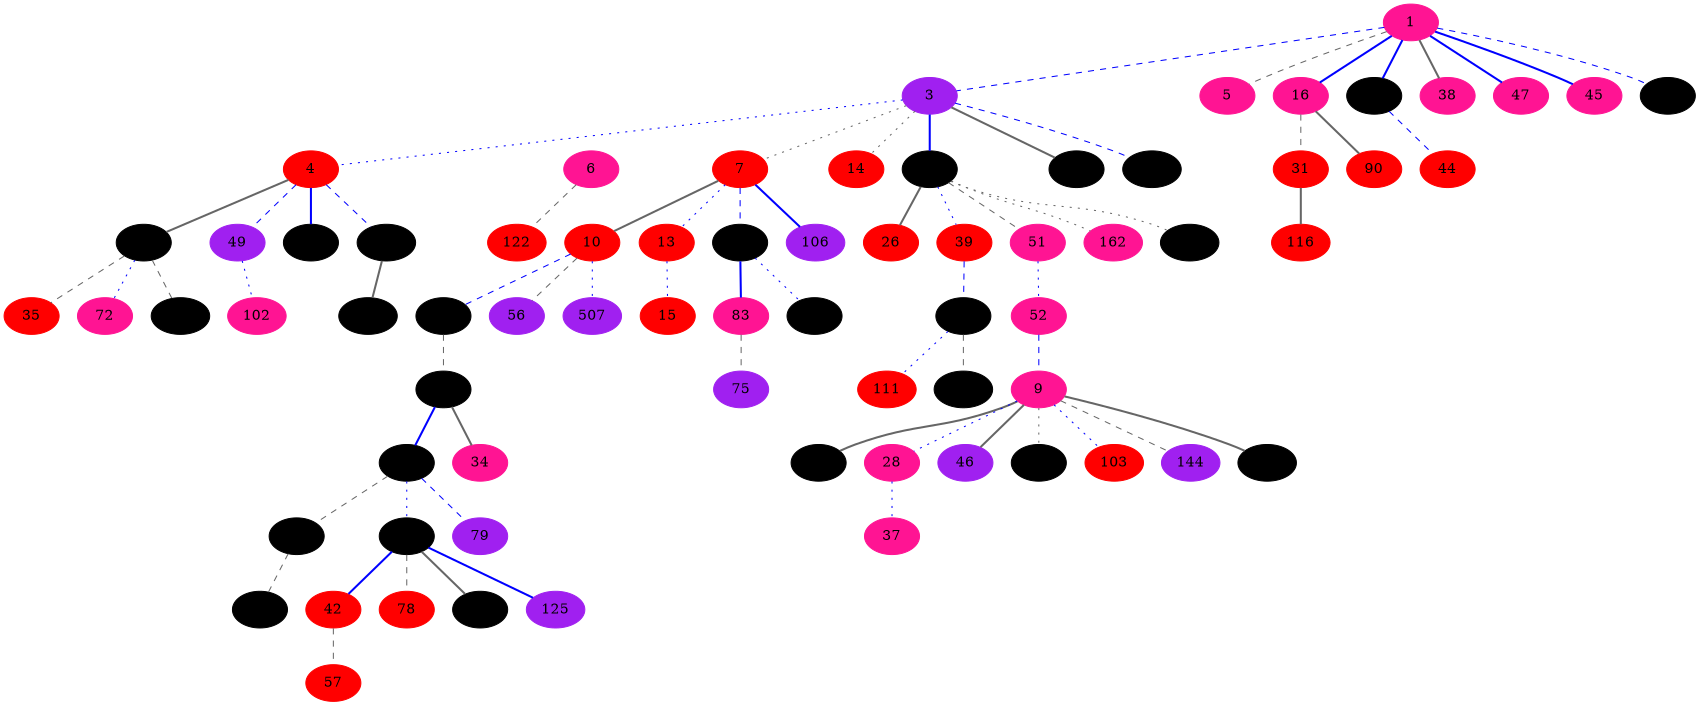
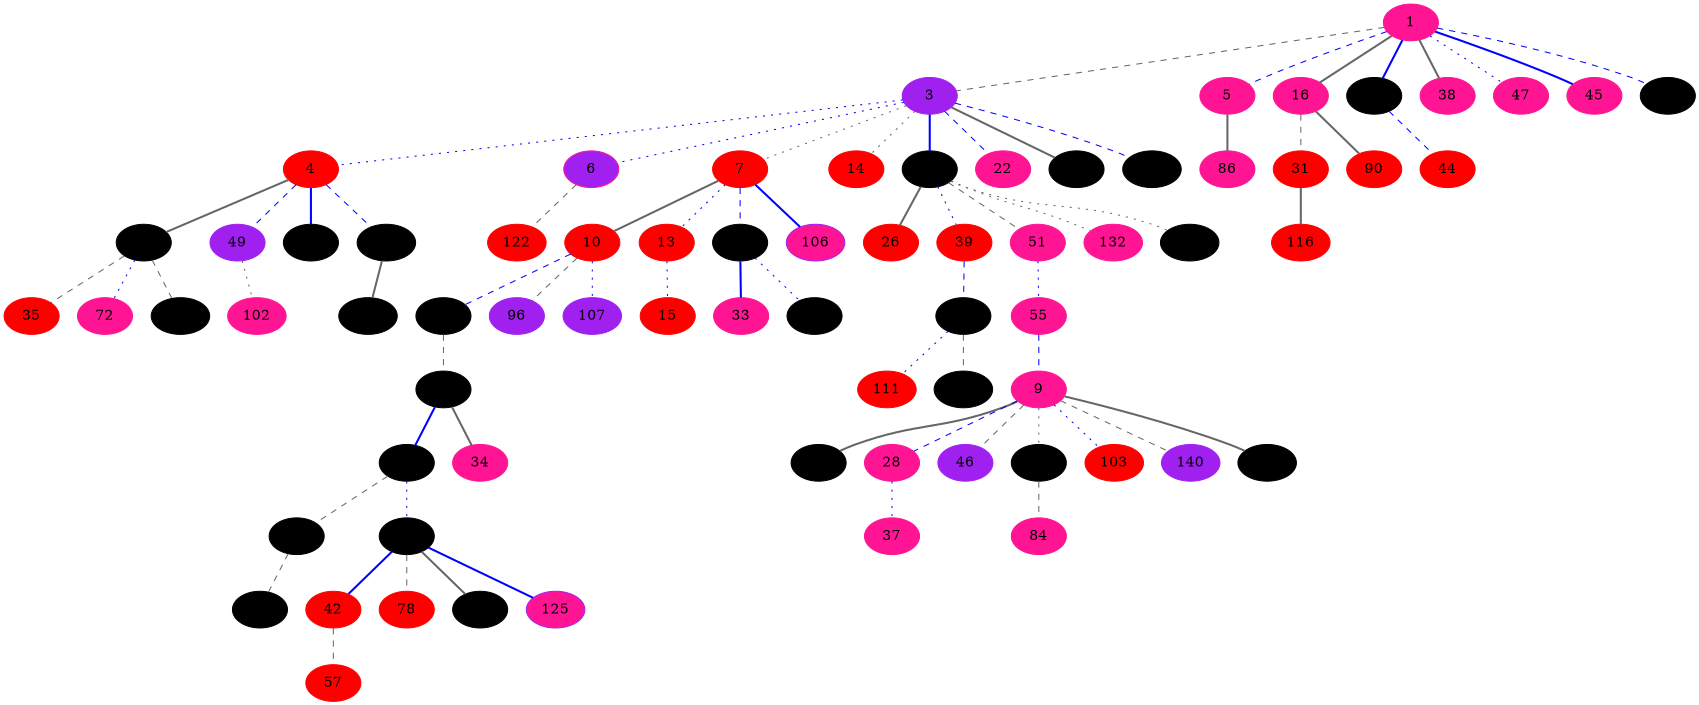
edge "1" -- "5": color gray40 -> blue
edge "1" -- "3": color blue -> gray40
edge "1" -- "16": color blue -> gray40
edge "1" -- "47": style bold -> dotted
edge "3" -- "6": added
node "6": fillcolor deeppink -> purple
node "22": added
node "86": added
node "106": fillcolor purple -> deeppink
node "162": label "162" -> "132"
edge "49" -- "102": color blue -> gray40
node "56": label "56" -> "96"
node "507": label "507" -> "107"
node "83": label "83" -> "33"
node "52": label "52" -> "55"
node "75": removed
edge "9" -- "28": style dotted -> dashed
edge "9" -- "46": style bold -> dashed
node "144": label "144" -> "140"
node "79": removed
node "84": added
node "125": fillcolor purple -> deeppink
